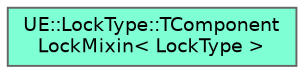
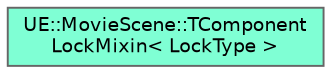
node "UE::LockType::TComponent LockMixin< LockType >": label "UE::LockType::TComponent LockMixin< LockType >" -> "UE::MovieScene::TComponent LockMixin< LockType >"
